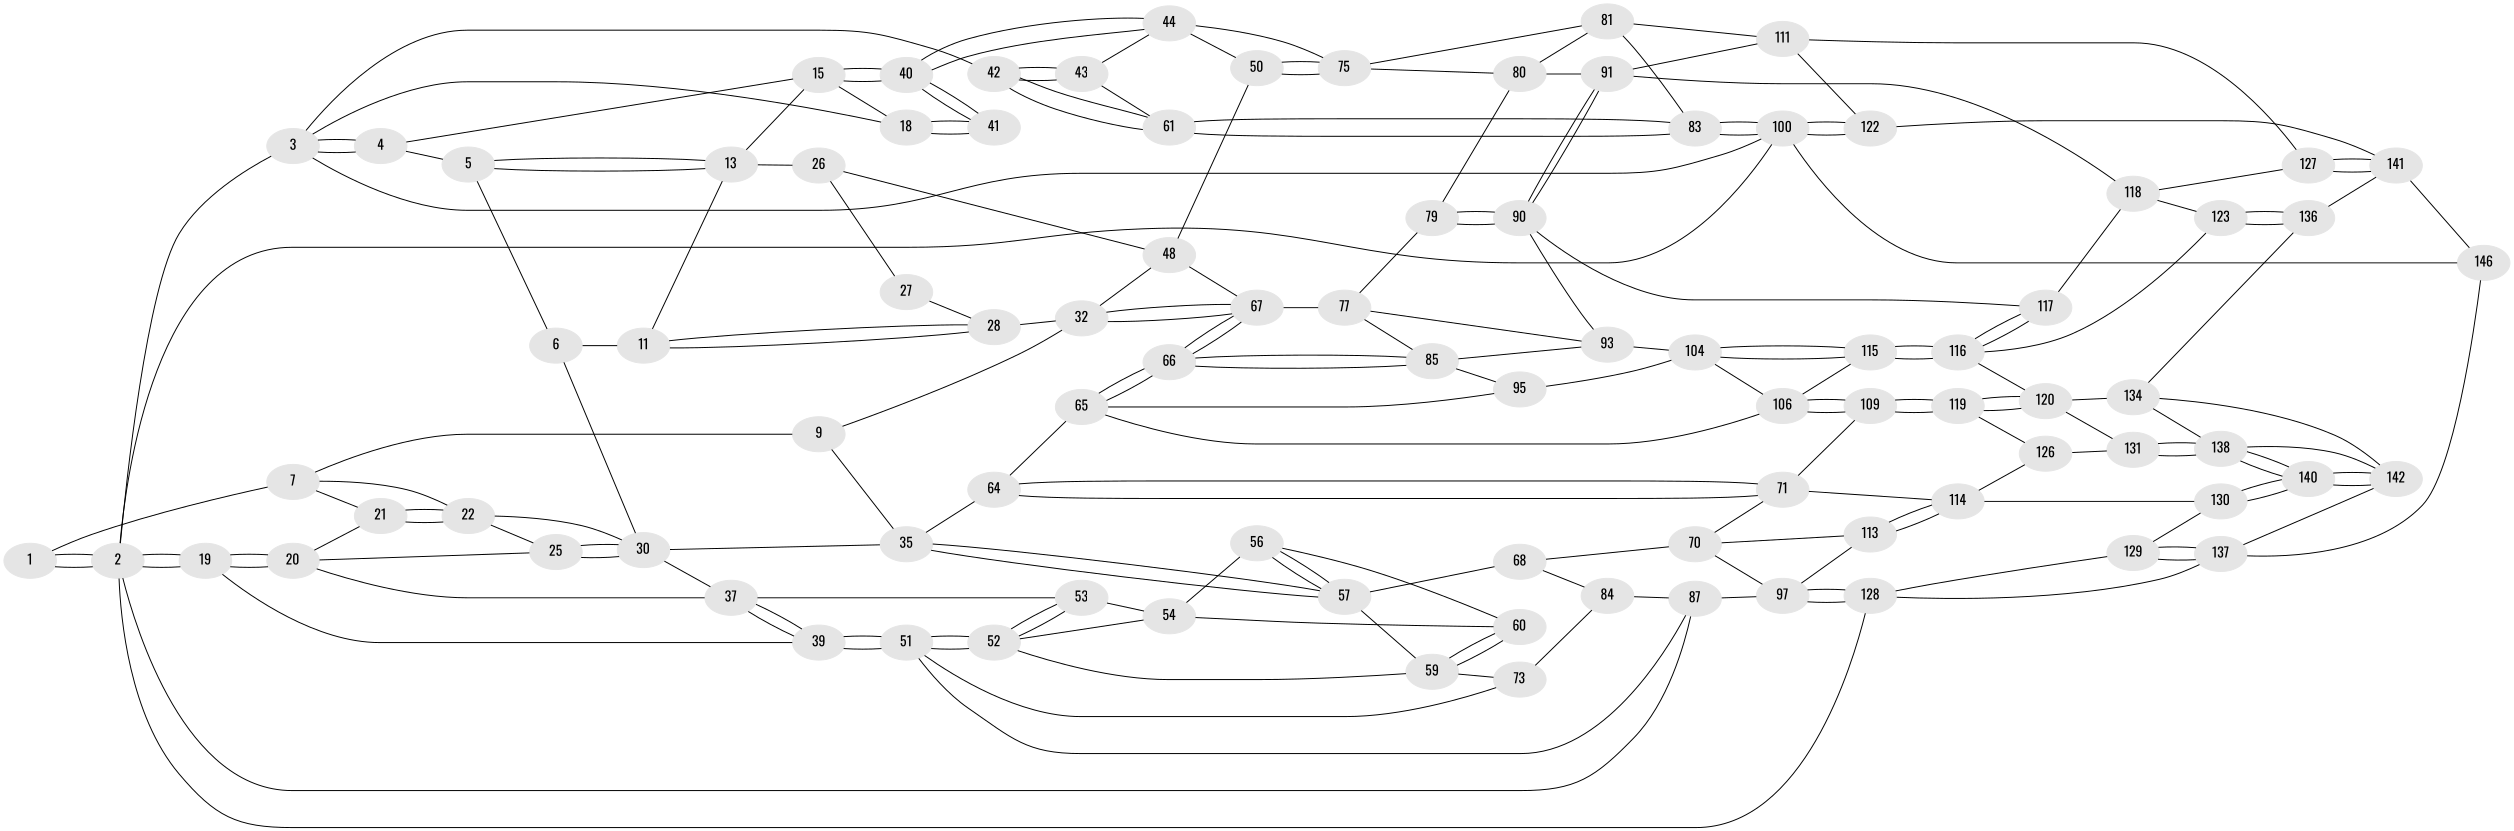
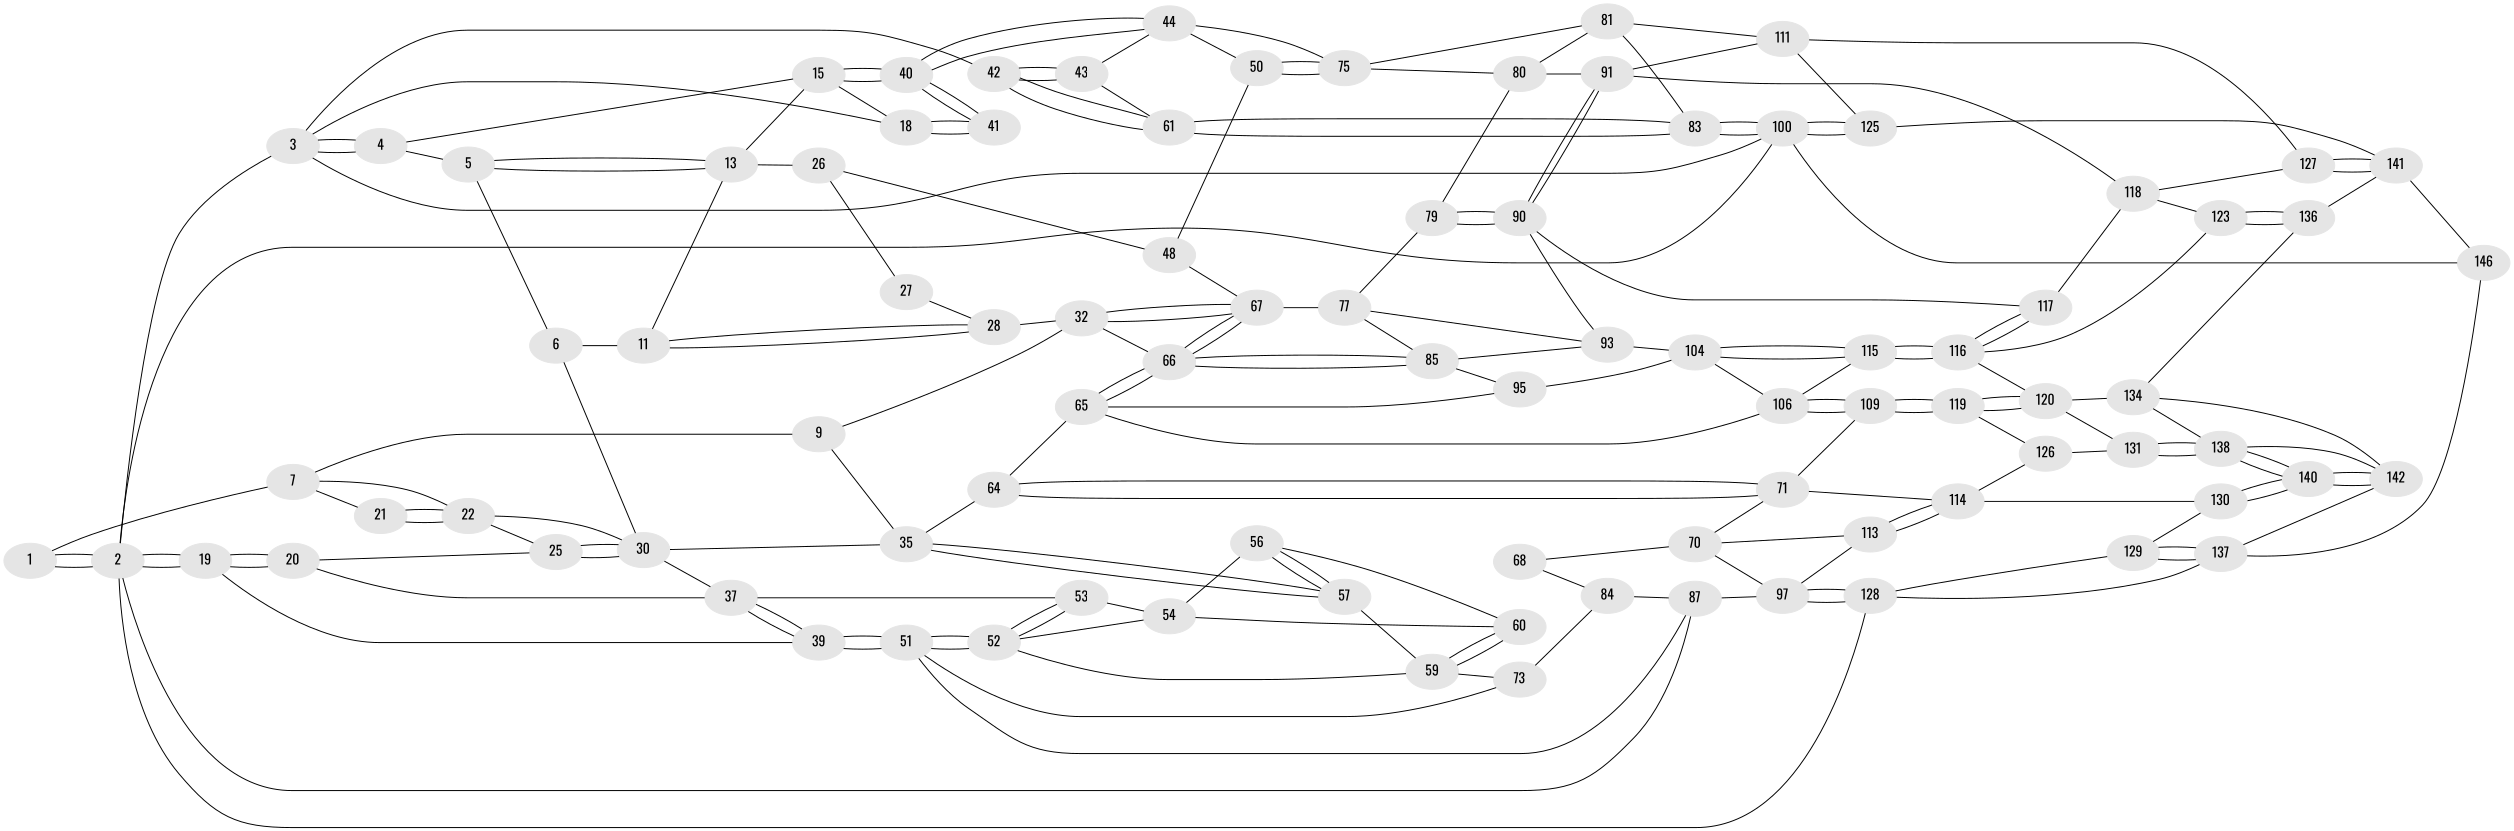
node "122": label "122" -> "125"
edge "48" -- "32": now "66" -- "32"
edge "21" -- "20": removed
edge "68" -- "57": removed
